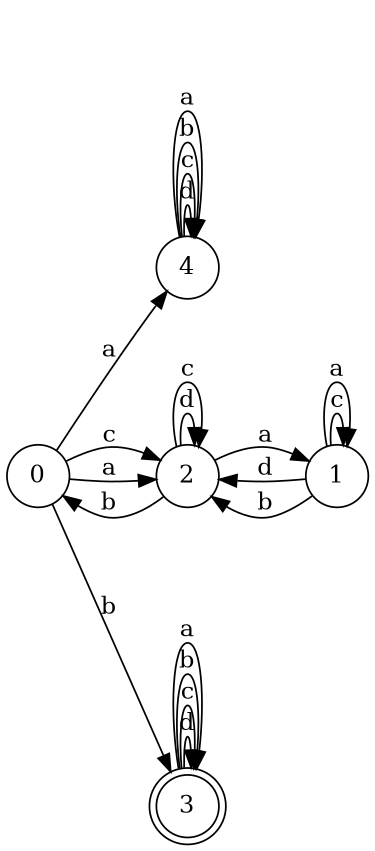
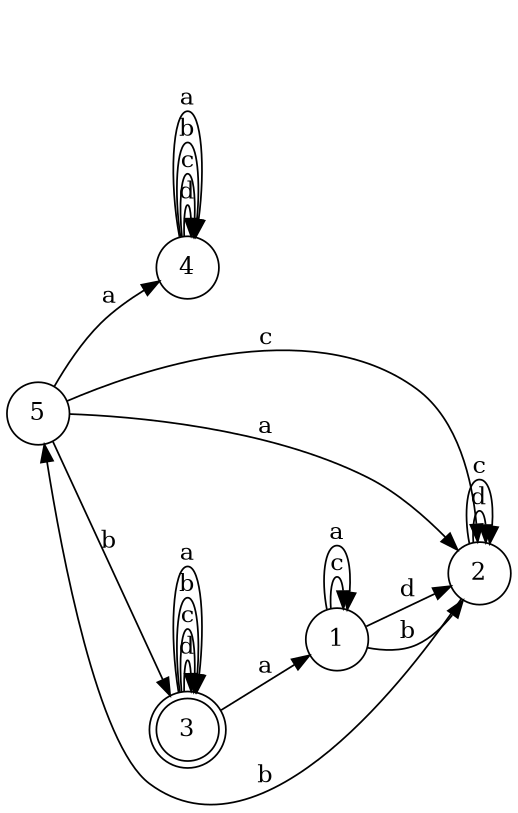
edge "2" -> "1": now "3" -> "1"
node "0": label "0" -> "5"
